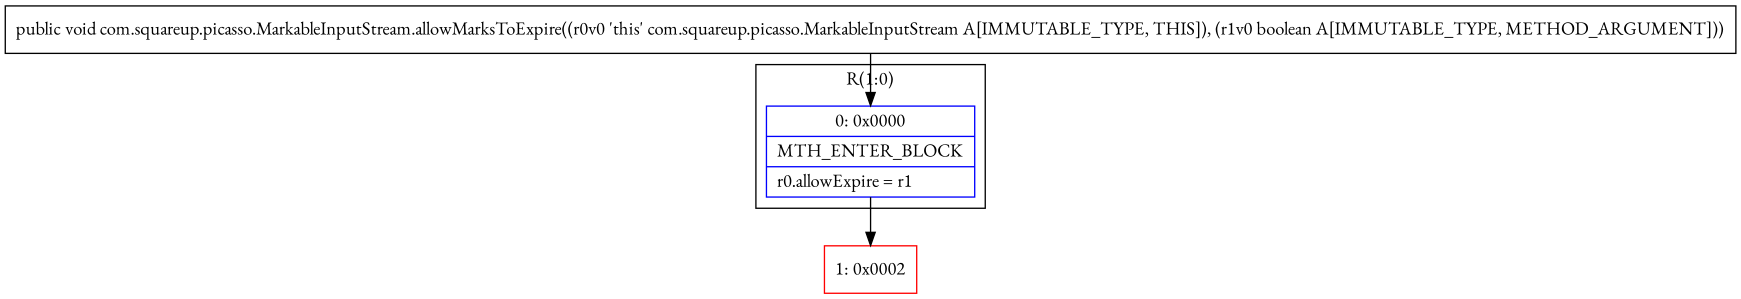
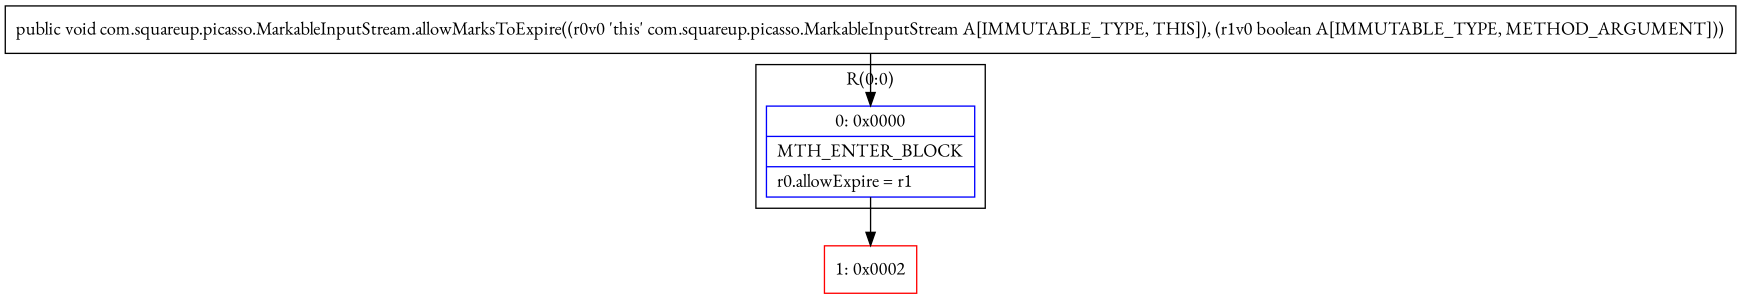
cluster "R(1:0)": label "R(1:0)" -> "R(0:0)"
